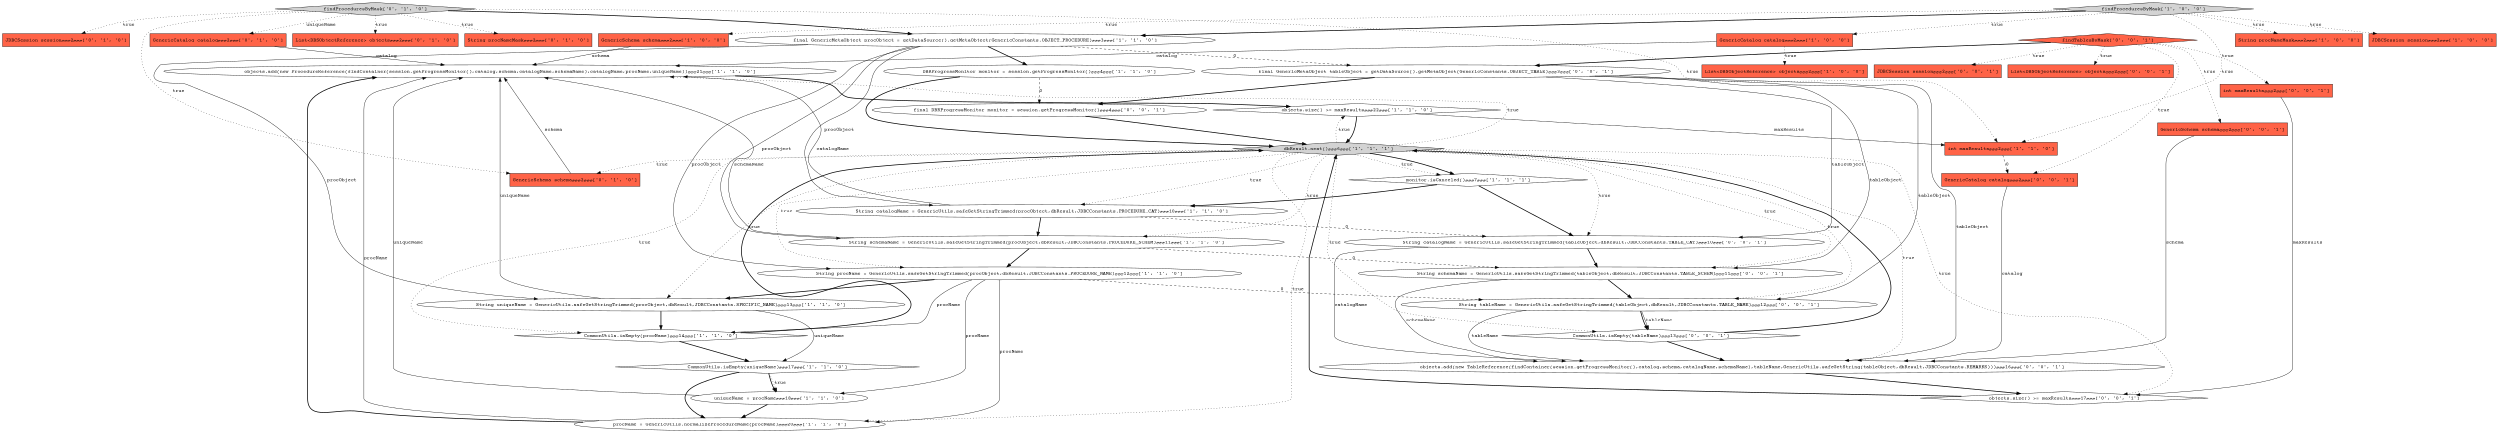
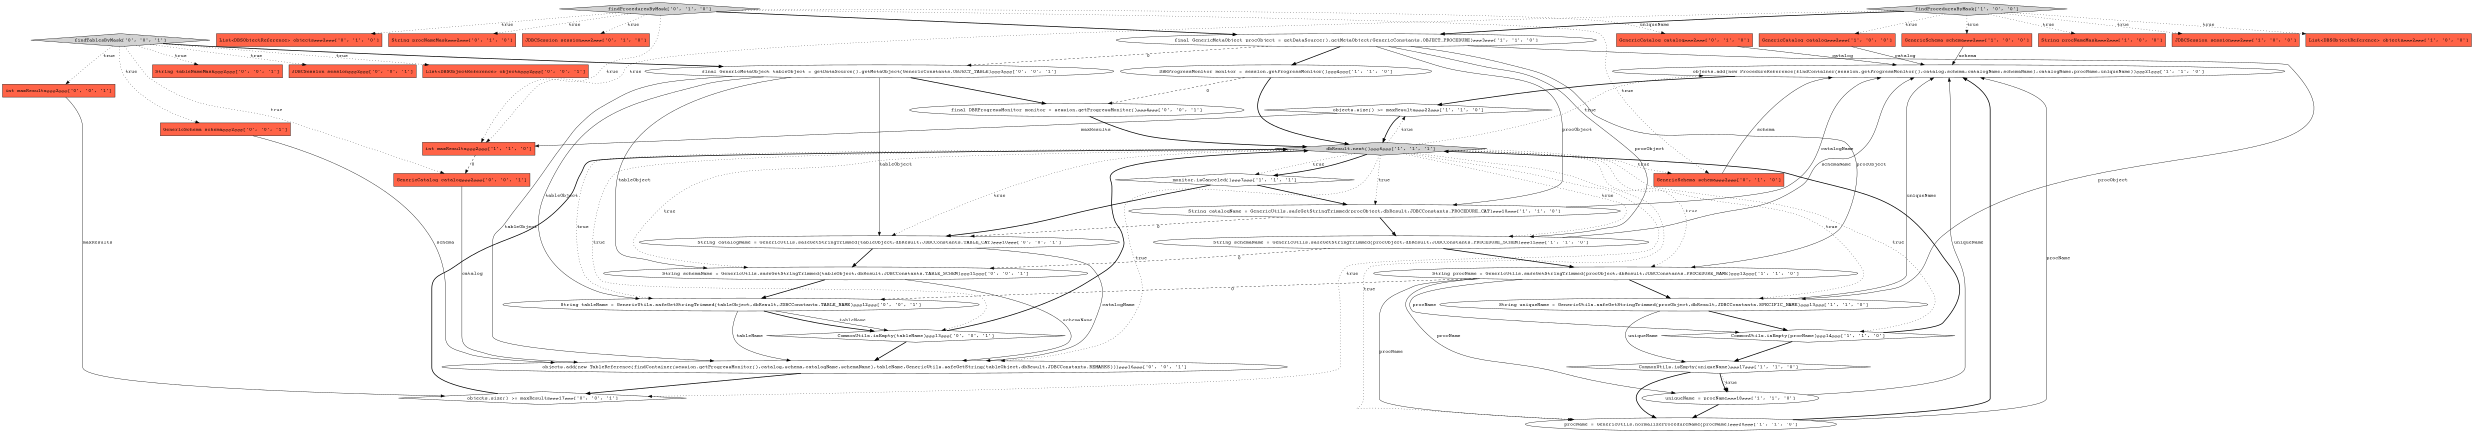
node "findTablesByMask['0', '0', '1']": fillcolor tomato -> lightgray
edge "GenericCatalog catalog@@@2@@@['1', '0', '0']" -> "List<DBSObjectReference> objects@@@2@@@['1', '0', '0']": now "findProceduresByMask['1', '0', '0']" -> "List<DBSObjectReference> objects@@@2@@@['1', '0', '0']"
node "String tableNameMask@@@2@@@['0', '0', '1']": added
